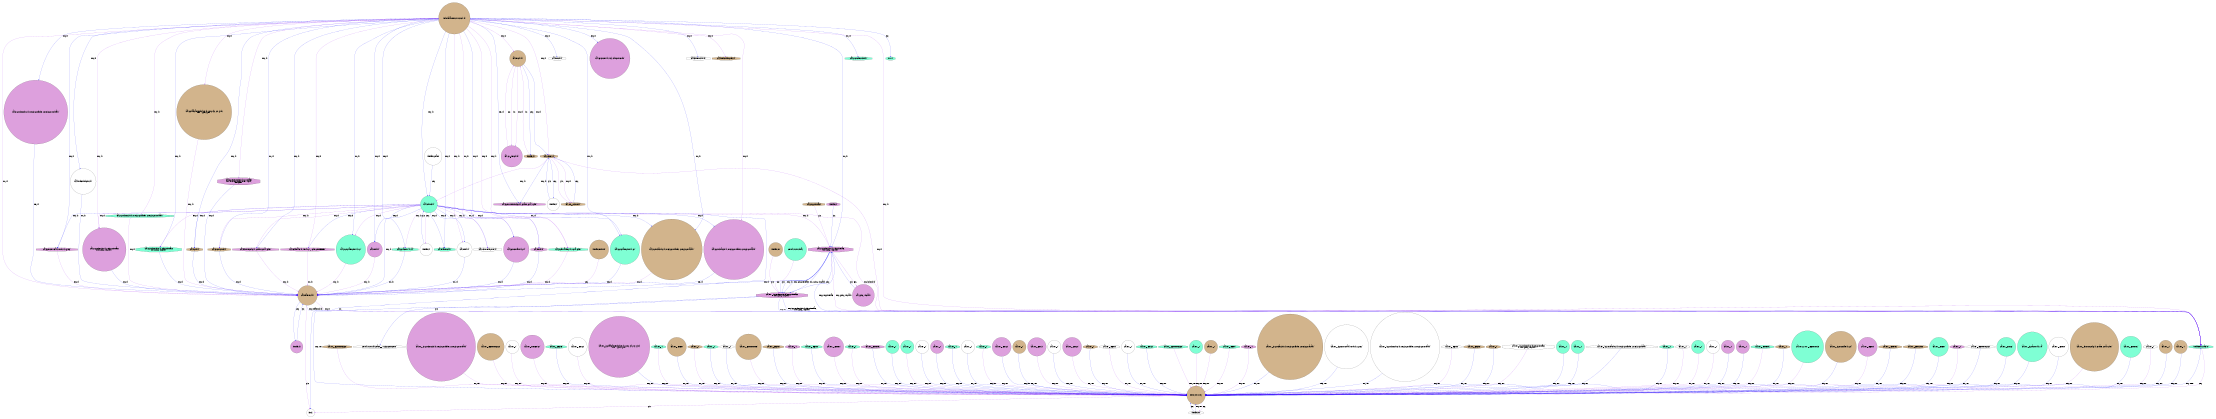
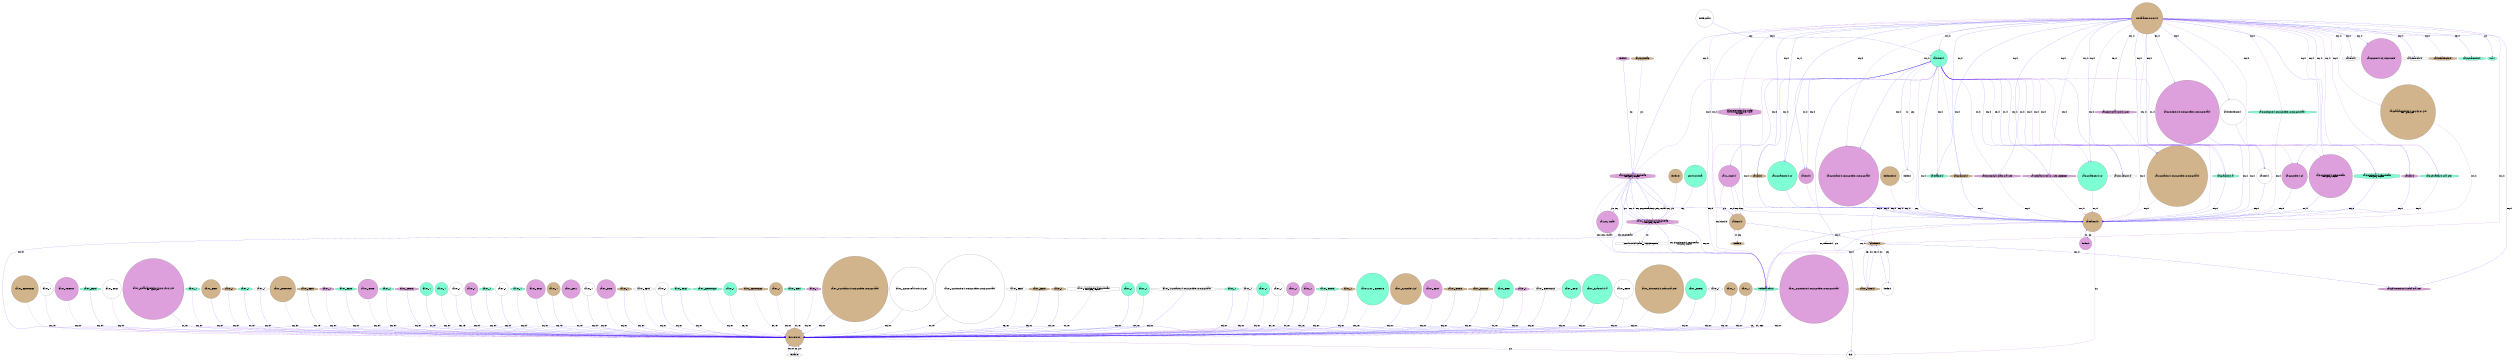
edge "(Call,lock_sock(sk))" -> "(Call,ip6_mc_source(add, omode, sk, &greqs))": now "(Call,lock_sock(sk))" -> "(Call,*np = inet6_sk(sk))"
